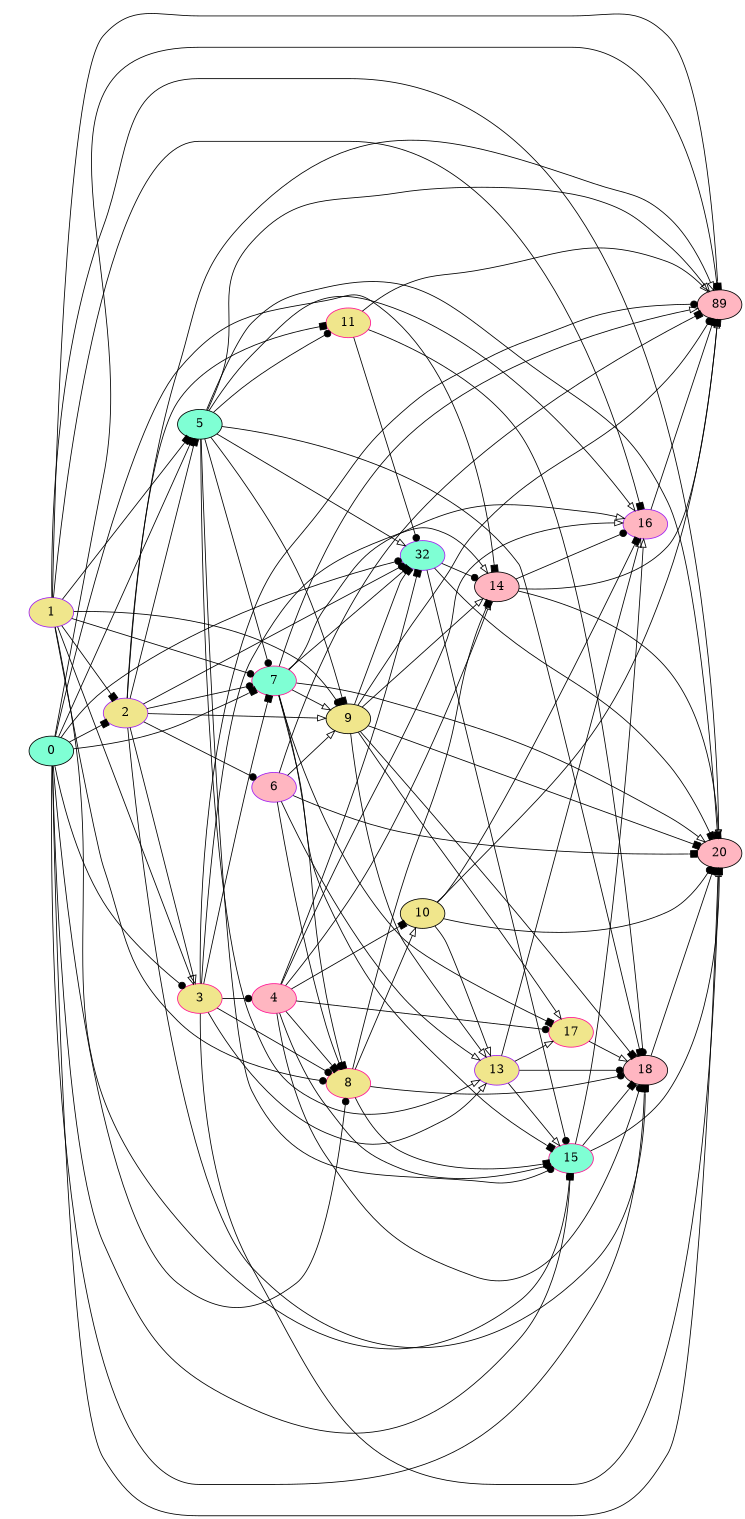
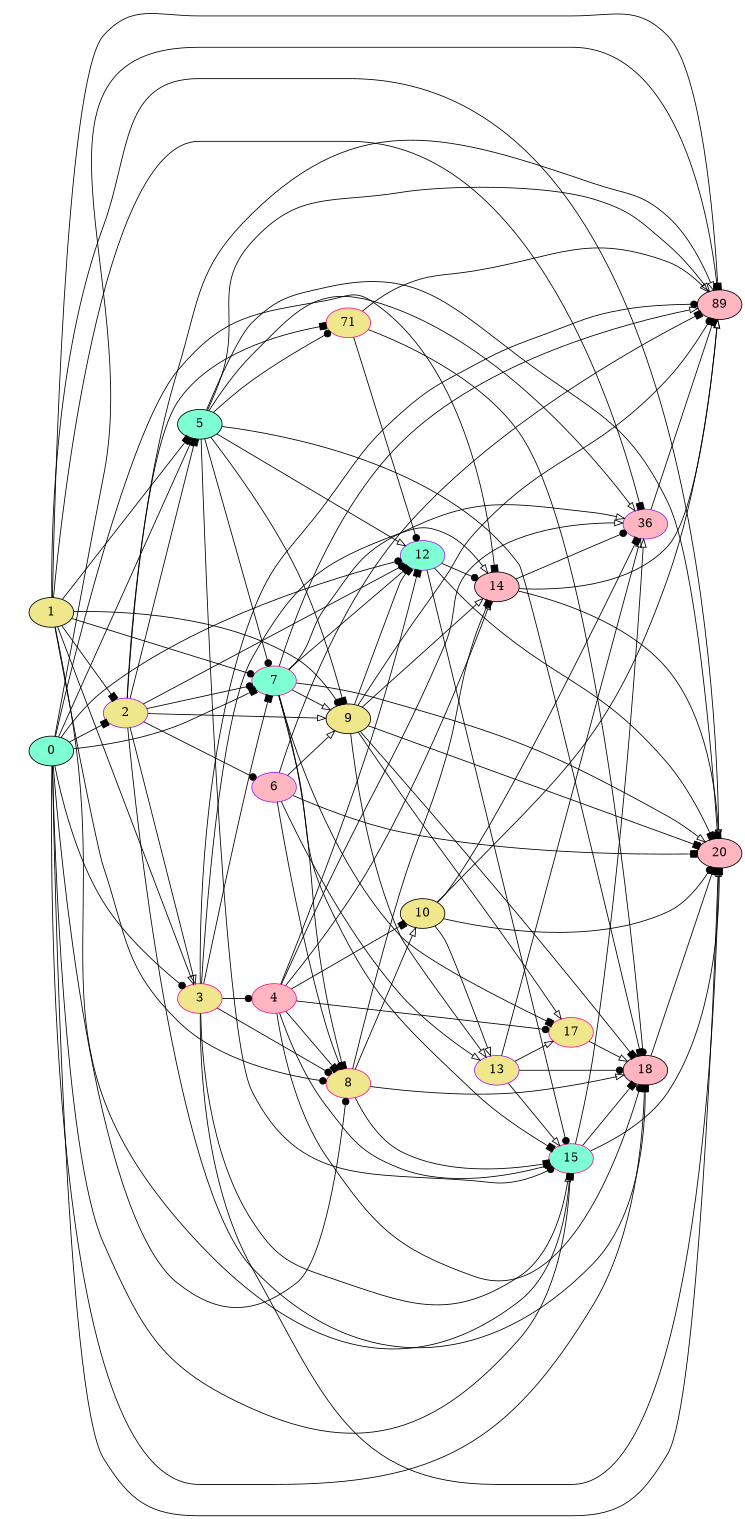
node "11": label "11" -> "71"
node "16": label "16" -> "36"
node "32": label "32" -> "12"
node "1": color purple -> black
edge "10" -> "89": arrowhead box -> onormal
edge "5" -> "13": removed
edge "8" -> "18": arrowhead dot -> onormal
edge "3" -> "13": now "3" -> "15"
